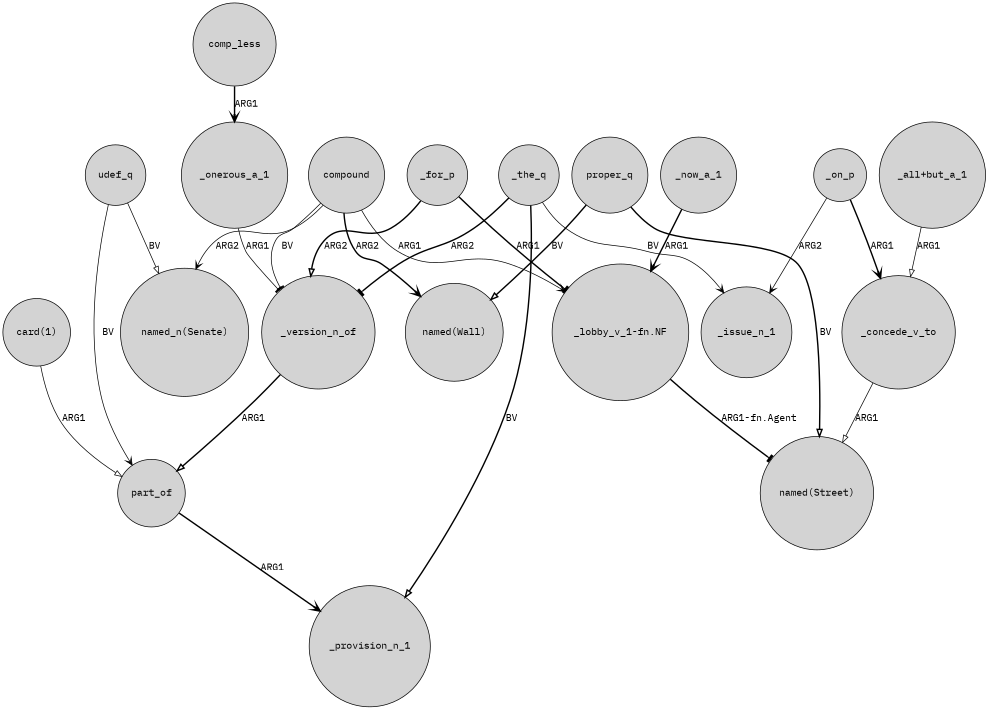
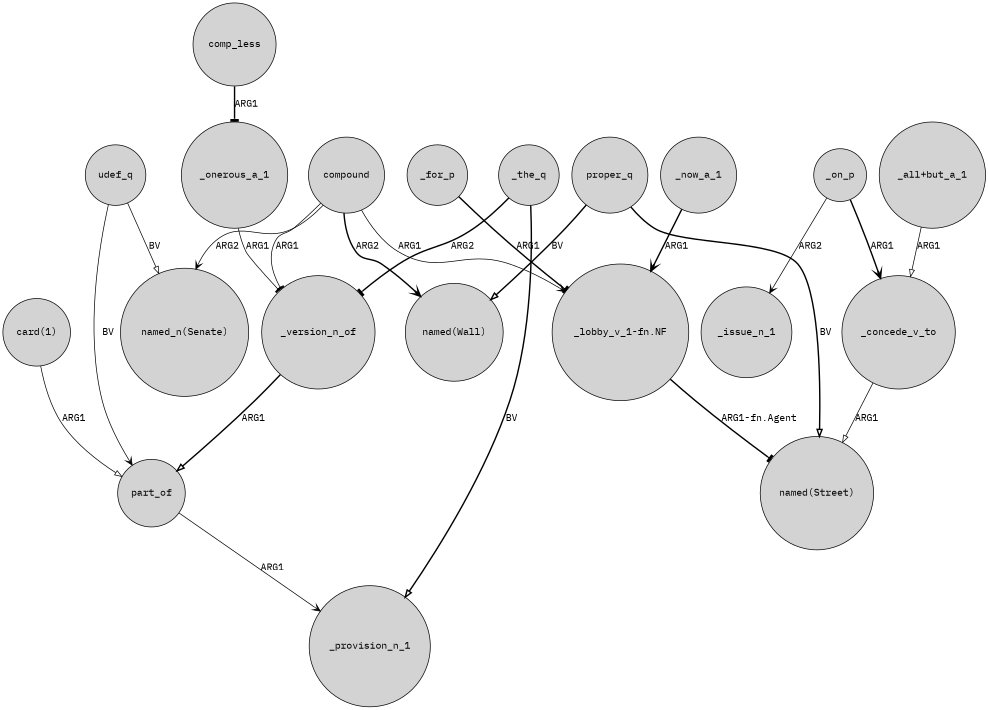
edge "comp_less" -> "_onerous_a_1": arrowhead vee -> tee
edge "_for_p" -> "_version_n_of": removed, label "ARG2"
edge "compound" -> "_version_n_of": label "BV" -> "ARG1"
edge "_the_q" -> "_issue_n_1": removed, label "BV"
edge "part_of" -> "_provision_n_1": style bold -> solid
